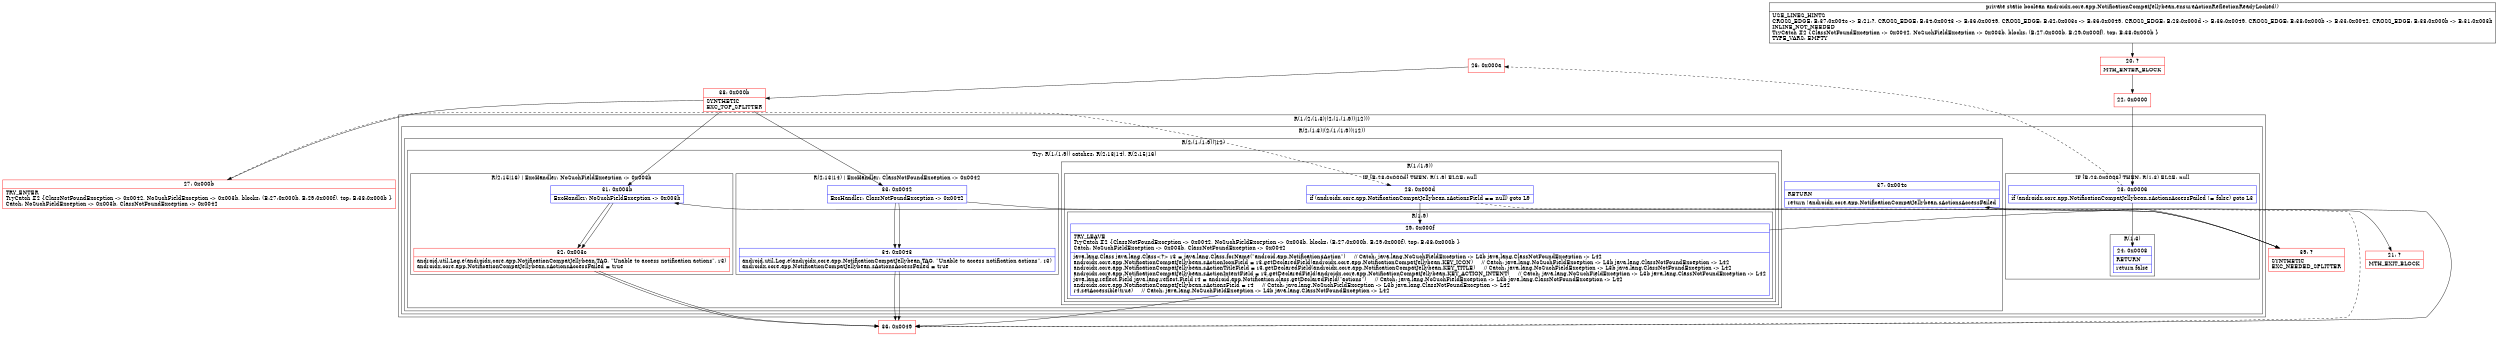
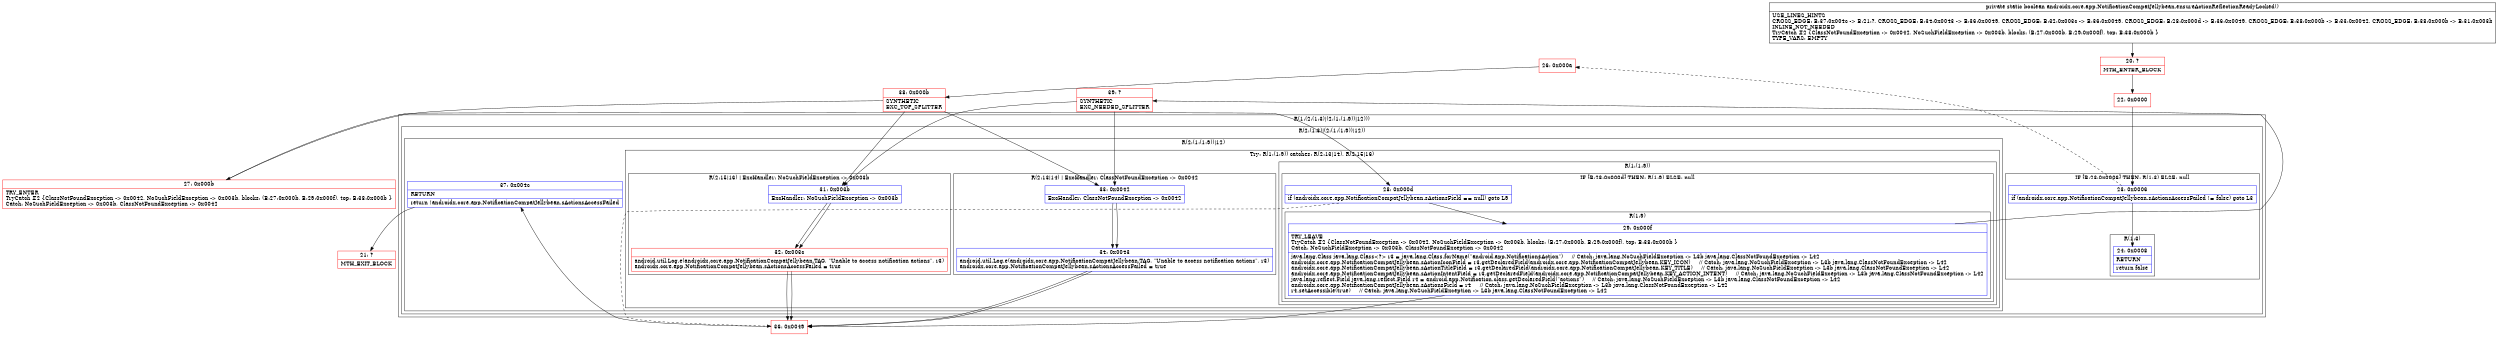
edge "27: 0x000b" -> "28: 0x000d": style dashed -> solid
edge "33: 0x0042" -> "39: ?": reversed
